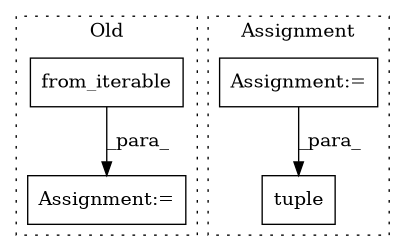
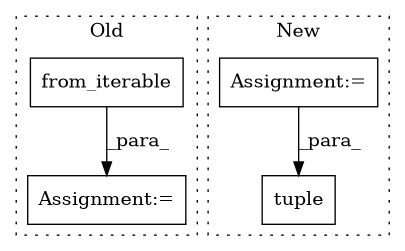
cluster "Assignment": label "Assignment" -> "New"
